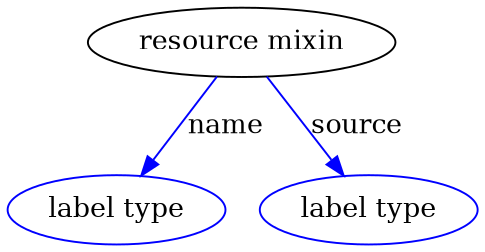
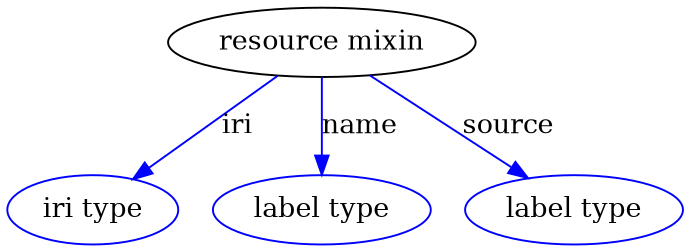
node "iri type": added
